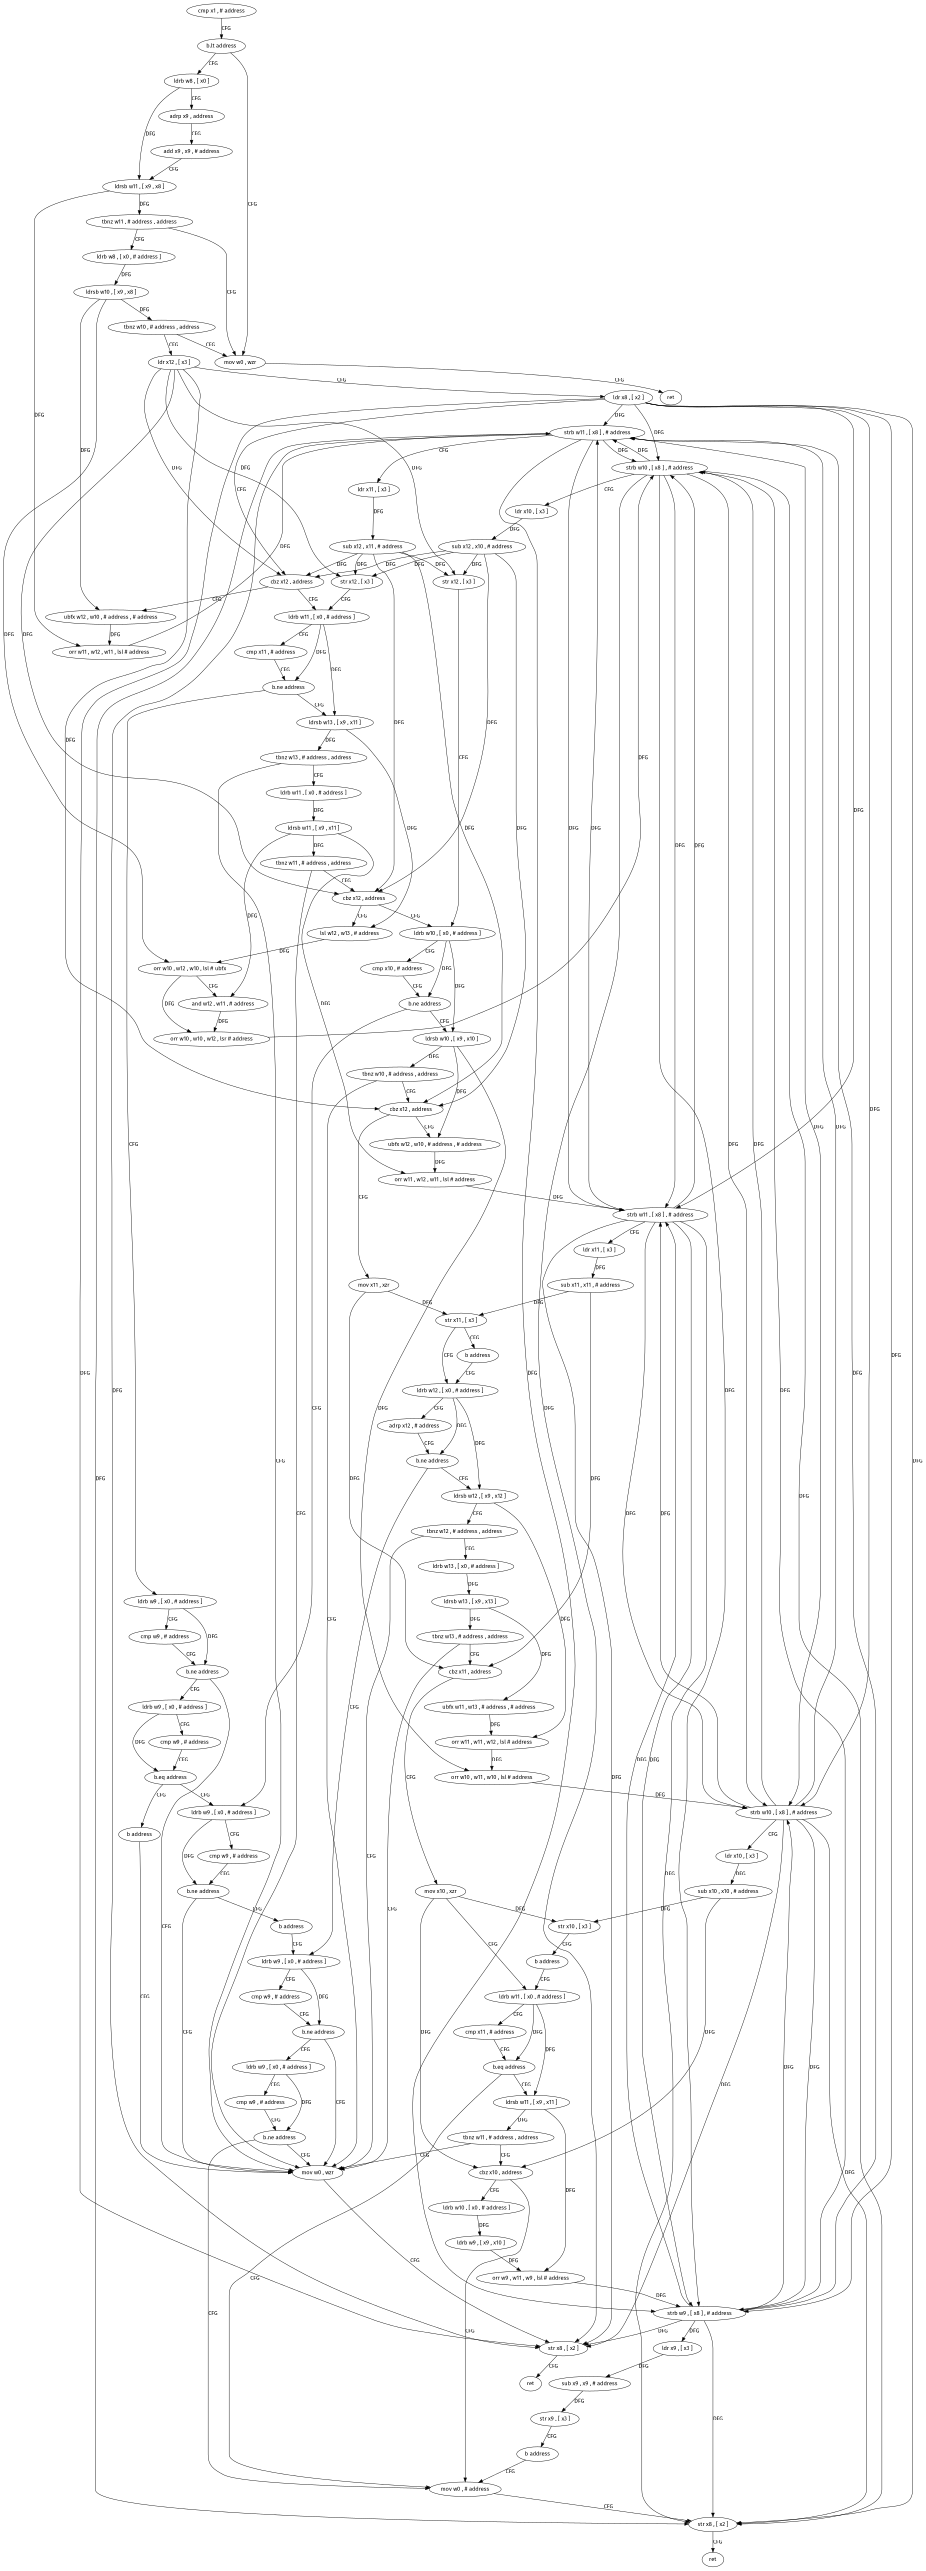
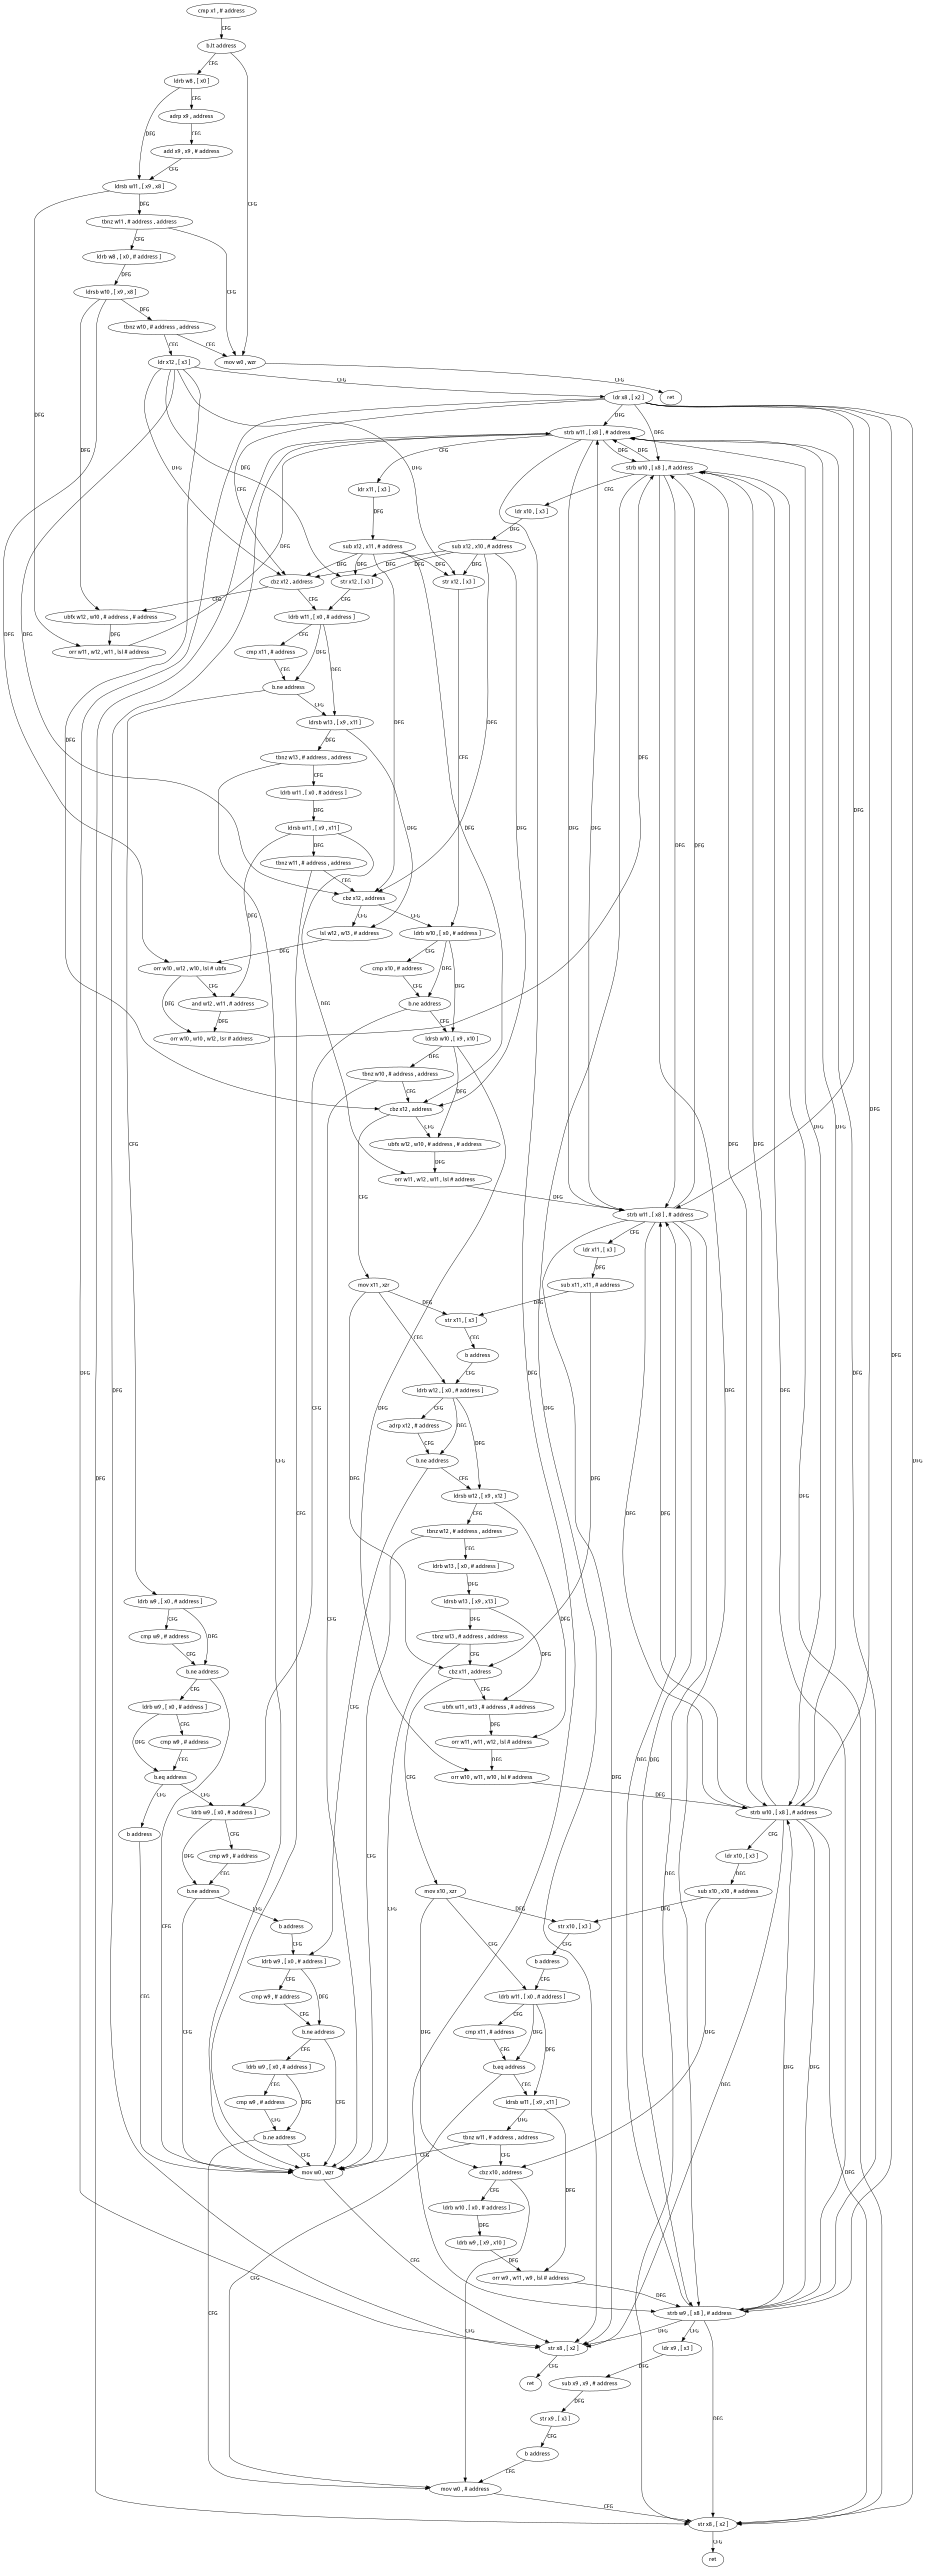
edge "str x11 , [ x3 ]" -> "ldrb w12 , [ x0 , # address ]": now "mov x11 , xzr" -> "ldrb w12 , [ x0 , # address ]"
edge "cbz x11 , address" -> "ubfx w11 , w13 , # address , # address": added, label "CFG"
edge "strb w9 , [ x8 ] , # address" -> "ldr x9 , [ x3 ]": label "DFG" -> "CFG"
